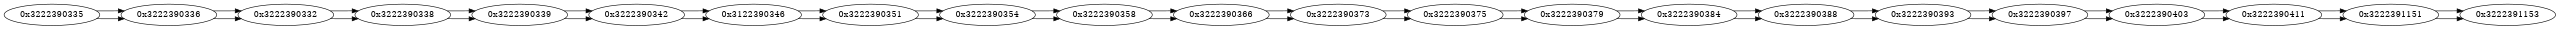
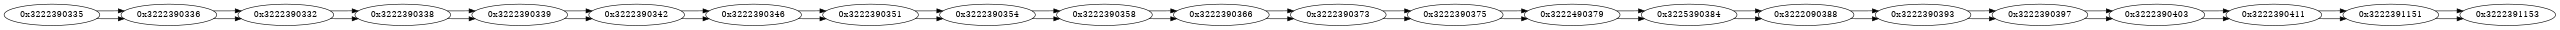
node "0x3122390346": label "0x3122390346" -> "0x3222390346"
node "0x3222390379": label "0x3222390379" -> "0x3222490379"
node "0x3222390384": label "0x3222390384" -> "0x3225390384"
node "0x3222390388": label "0x3222390388" -> "0x3222090388"
